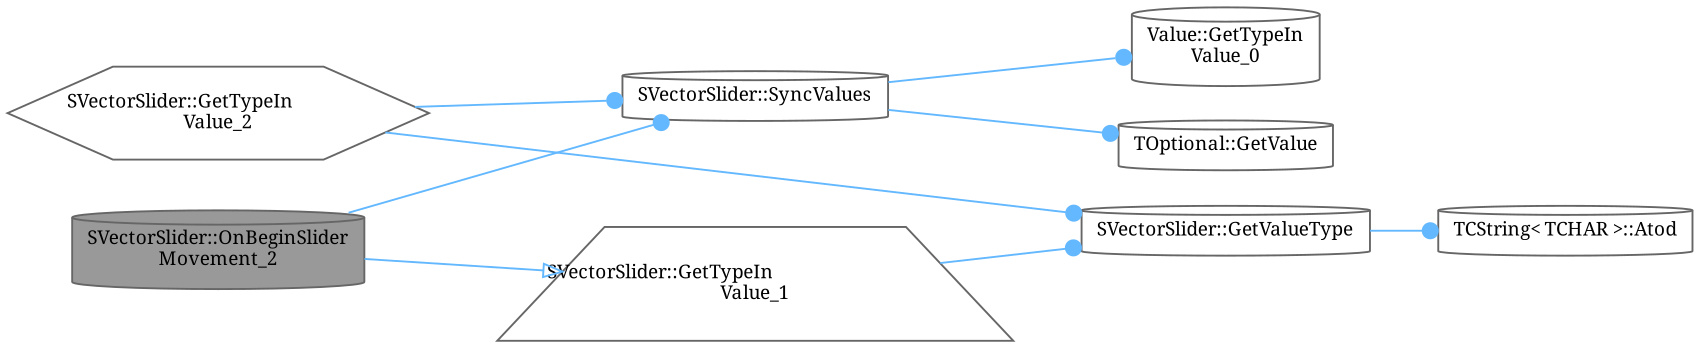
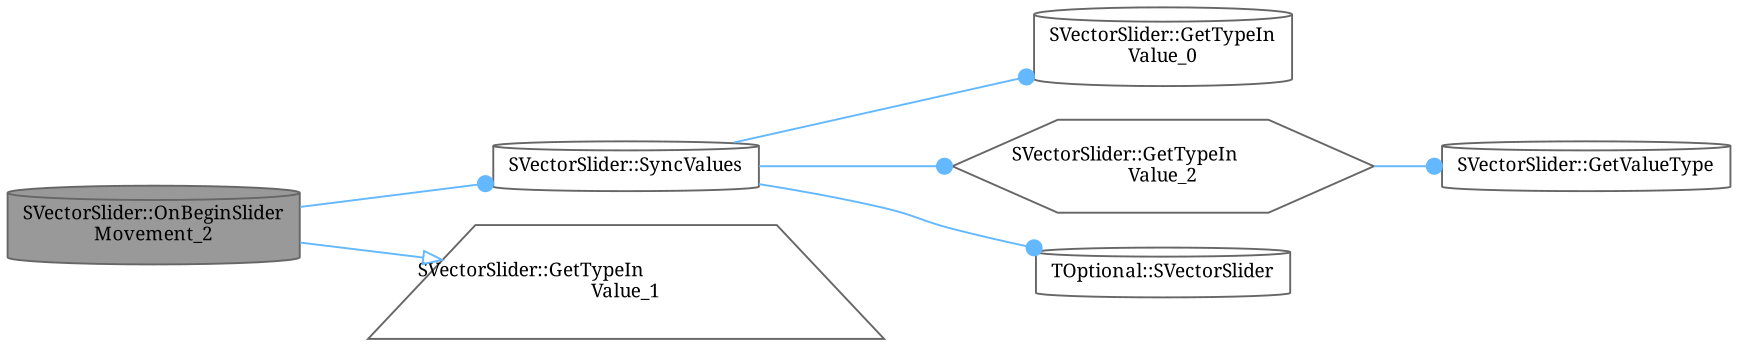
node "Value::GetTypeIn Value_0": label "Value::GetTypeIn Value_0" -> "SVectorSlider::GetTypeIn Value_0"
edge "SVectorSlider::GetTypeIn Value_2" -> "SVectorSlider::SyncValues": reversed
node "TOptional::GetValue": label "TOptional::GetValue" -> "TOptional::SVectorSlider"
node "TCString< TCHAR >::Atod": removed
edge "SVectorSlider::GetTypeIn Value_1" -> "SVectorSlider::GetValueType": removed
